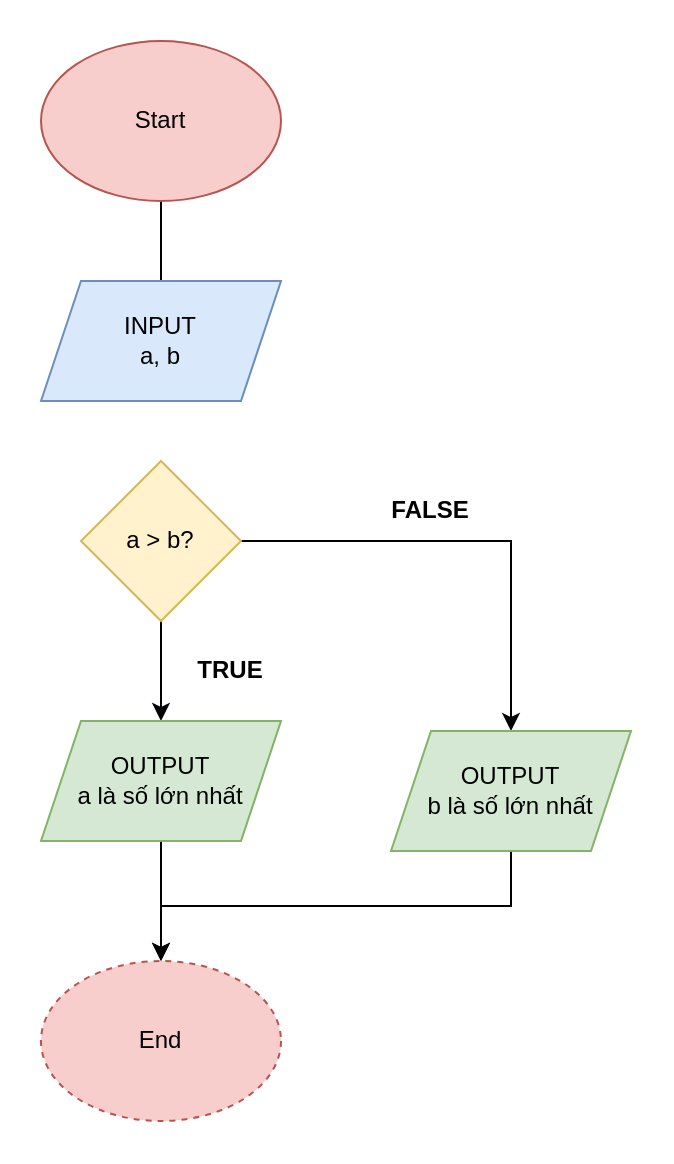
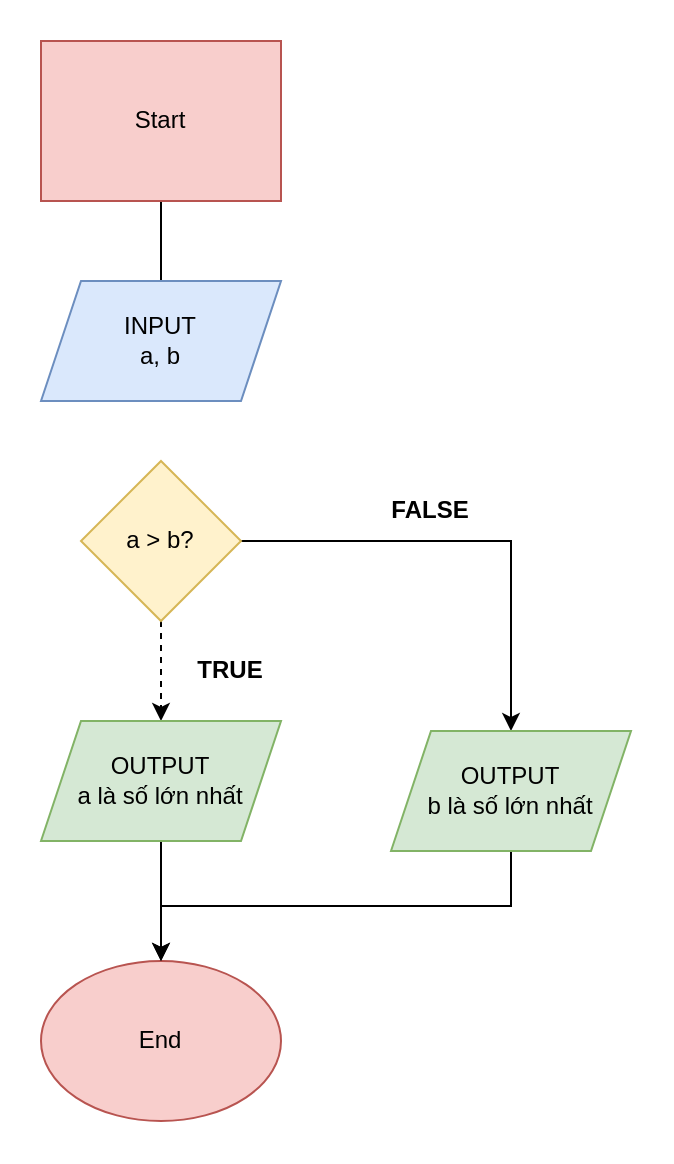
node "Start": shape ellipse -> rectangle
edge "a > b?" -> "OUTPUT a là số lớn nhất": style solid -> dashed
node "End": style dashed -> solid
